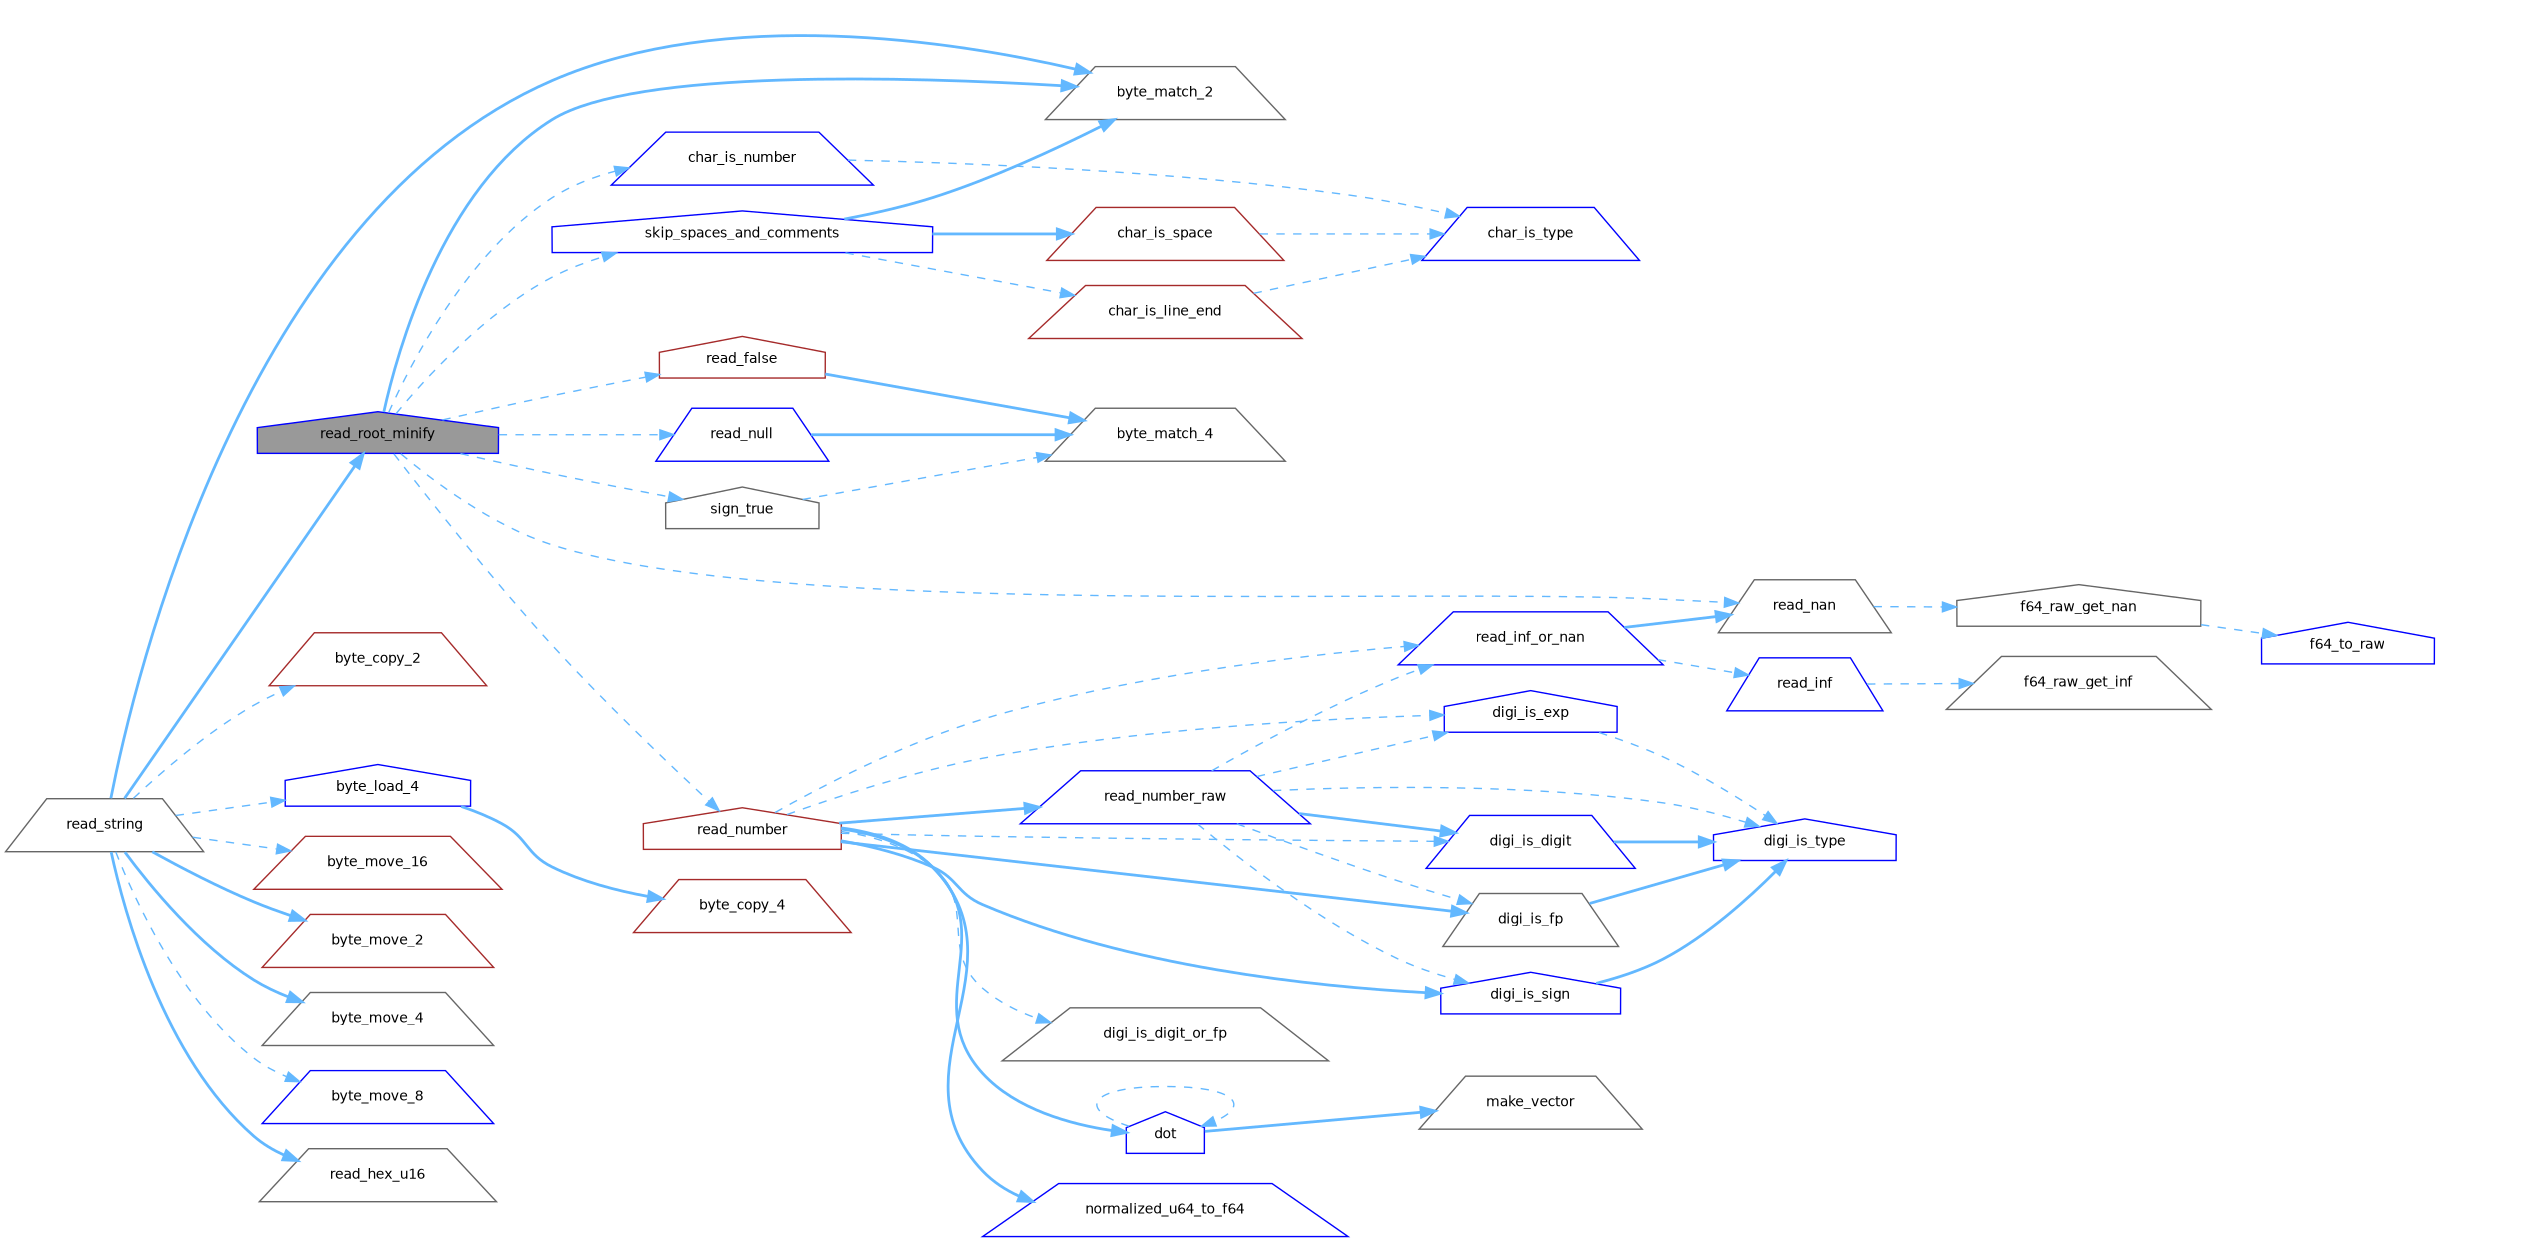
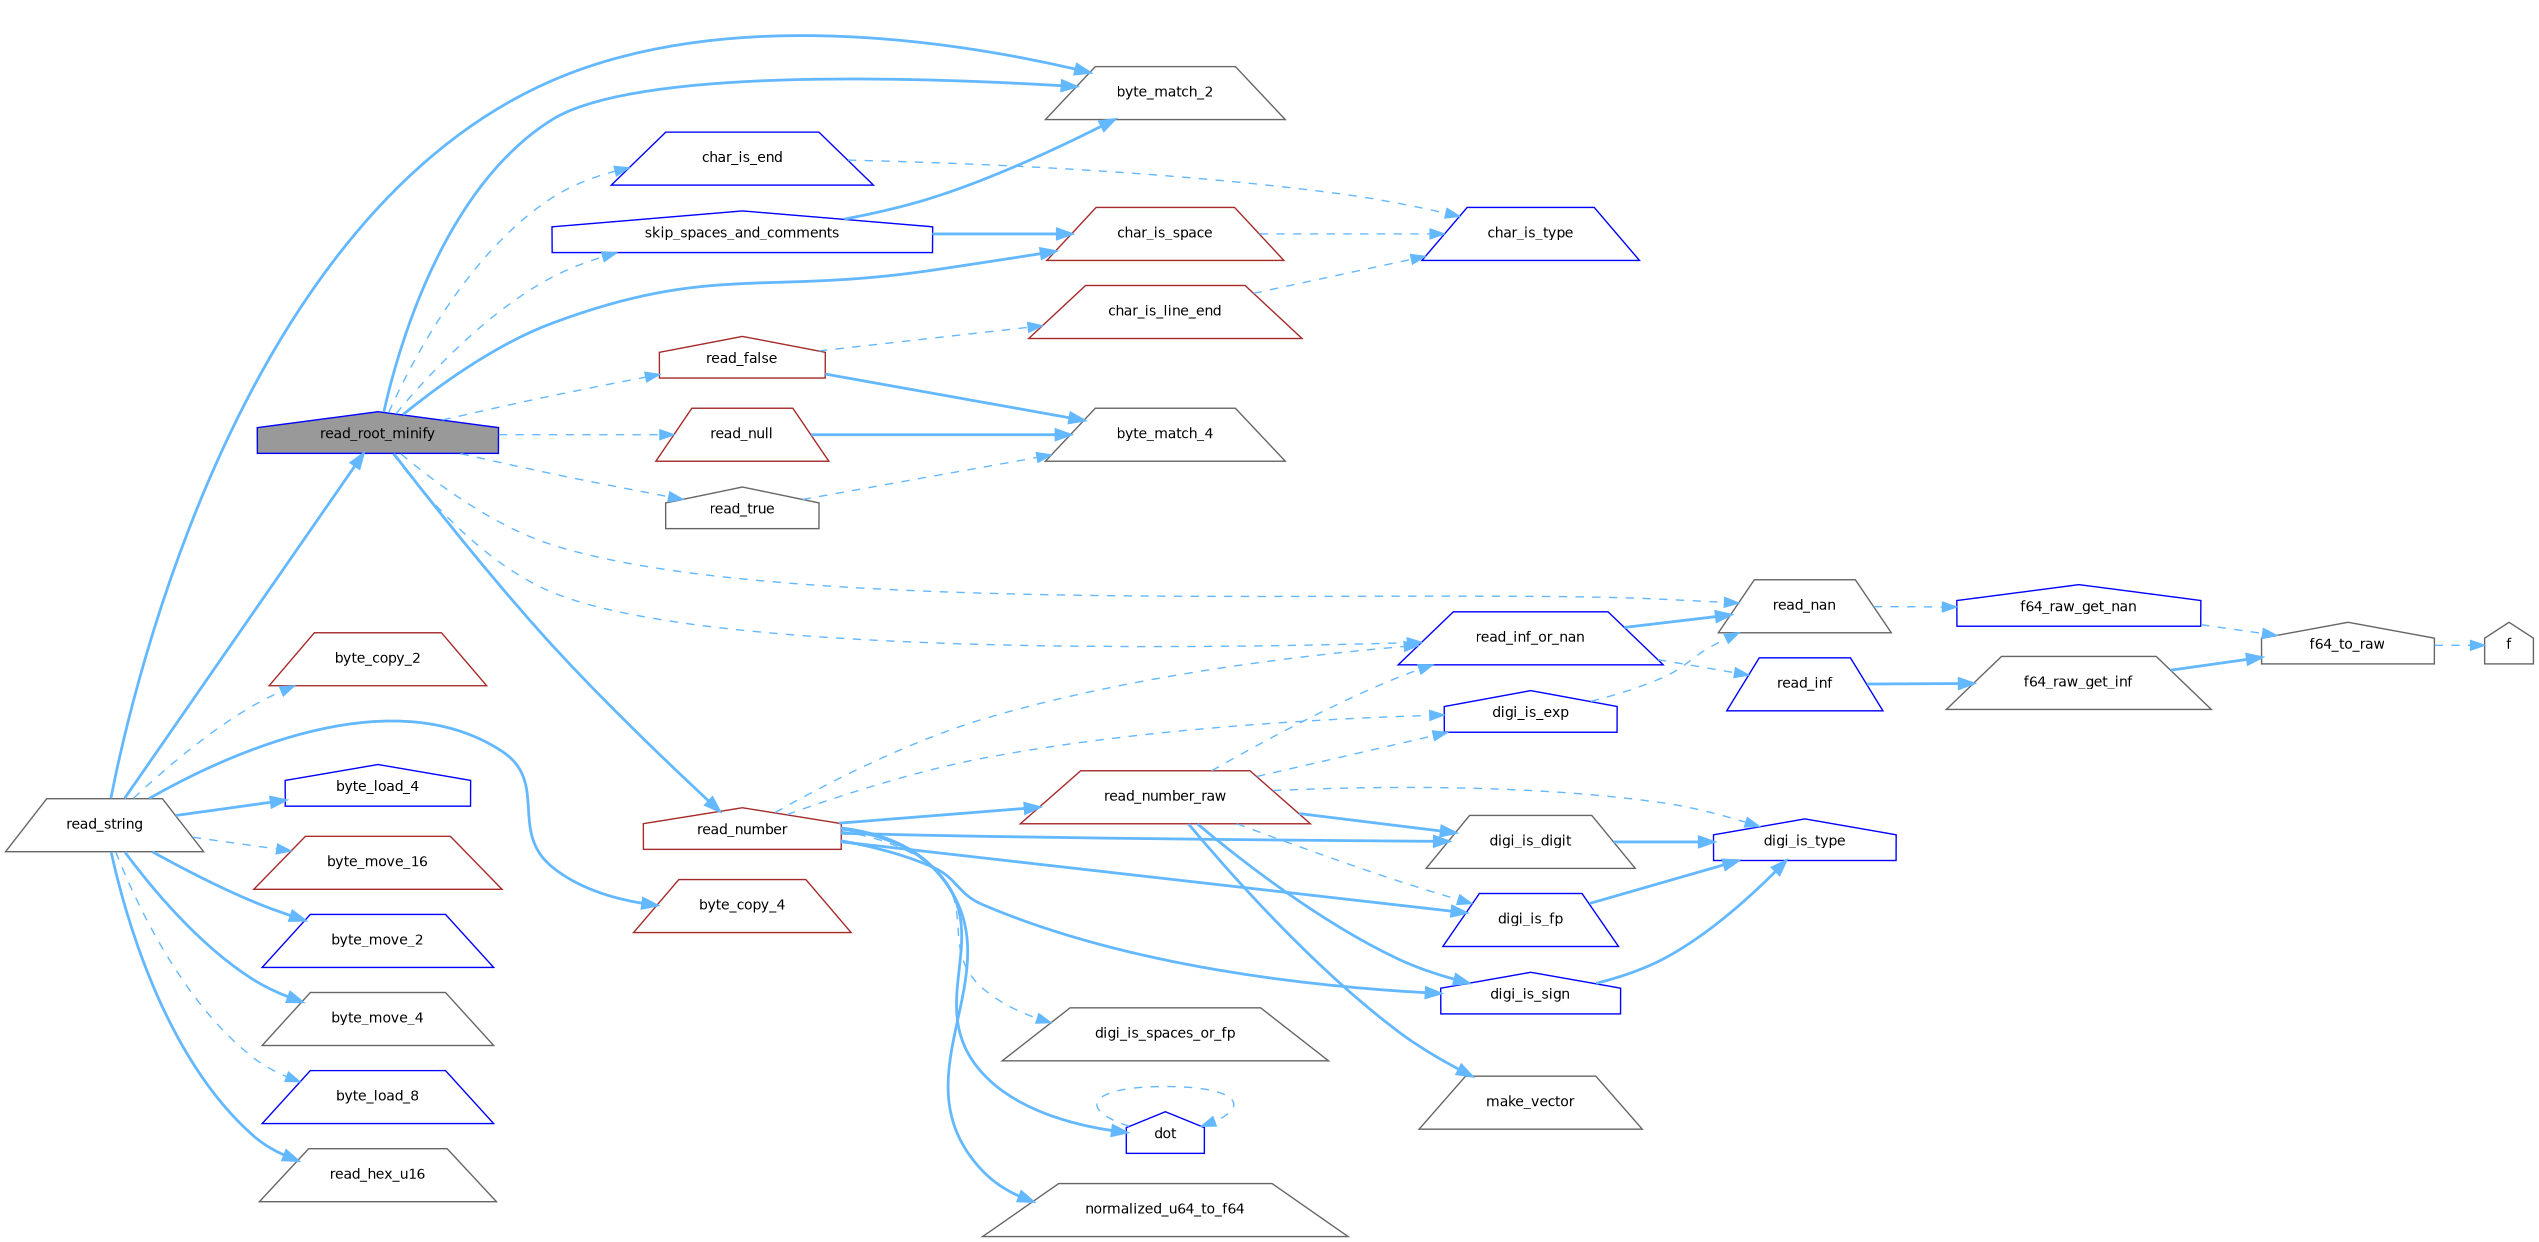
node "char_is_number": label "char_is_number" -> "char_is_end"
edge "skip_spaces_and_comments" -> "char_is_line_end": now "read_false" -> "char_is_line_end"
edge "read_root_minify" -> "char_is_space": added
node "read_null": color blue -> brown
node "sign_true": label "sign_true" -> "read_true"
node "f64_raw_get_nan": color gray40 -> blue
edge "read_root_minify" -> "read_number": style dashed -> bold
edge "read_root_minify" -> "read_inf_or_nan": added
node "f64_to_raw": color blue -> gray40
node "f": added
edge "f64_raw_get_inf" -> "f64_to_raw": added
edge "read_inf" -> "f64_raw_get_inf": style dashed -> bold
edge "digi_is_exp" -> "digi_is_type": now "digi_is_exp" -> "read_nan"
node "read_number_raw": color blue -> brown
edge "read_string" -> "byte_load_4": style dashed -> bold
edge "read_number" -> "digi_is_digit": style dashed -> bold
node "digi_is_digit": color blue -> gray40
edge "byte_load_4" -> "byte_copy_4": now "read_string" -> "byte_copy_4"
edge "read_number_raw" -> "digi_is_sign": style dashed -> bold
node "digi_is_fp": color gray40 -> blue
node "byte_move_2": color brown -> blue
node "digi_is_digit_or_fp": label "digi_is_digit_or_fp" -> "digi_is_spaces_or_fp"
node "byte_move_8": label "byte_move_8" -> "byte_load_8"
edge "dot" -> "make_vector": now "read_number_raw" -> "make_vector"
node "normalized_u64_to_f64": color blue -> gray40
